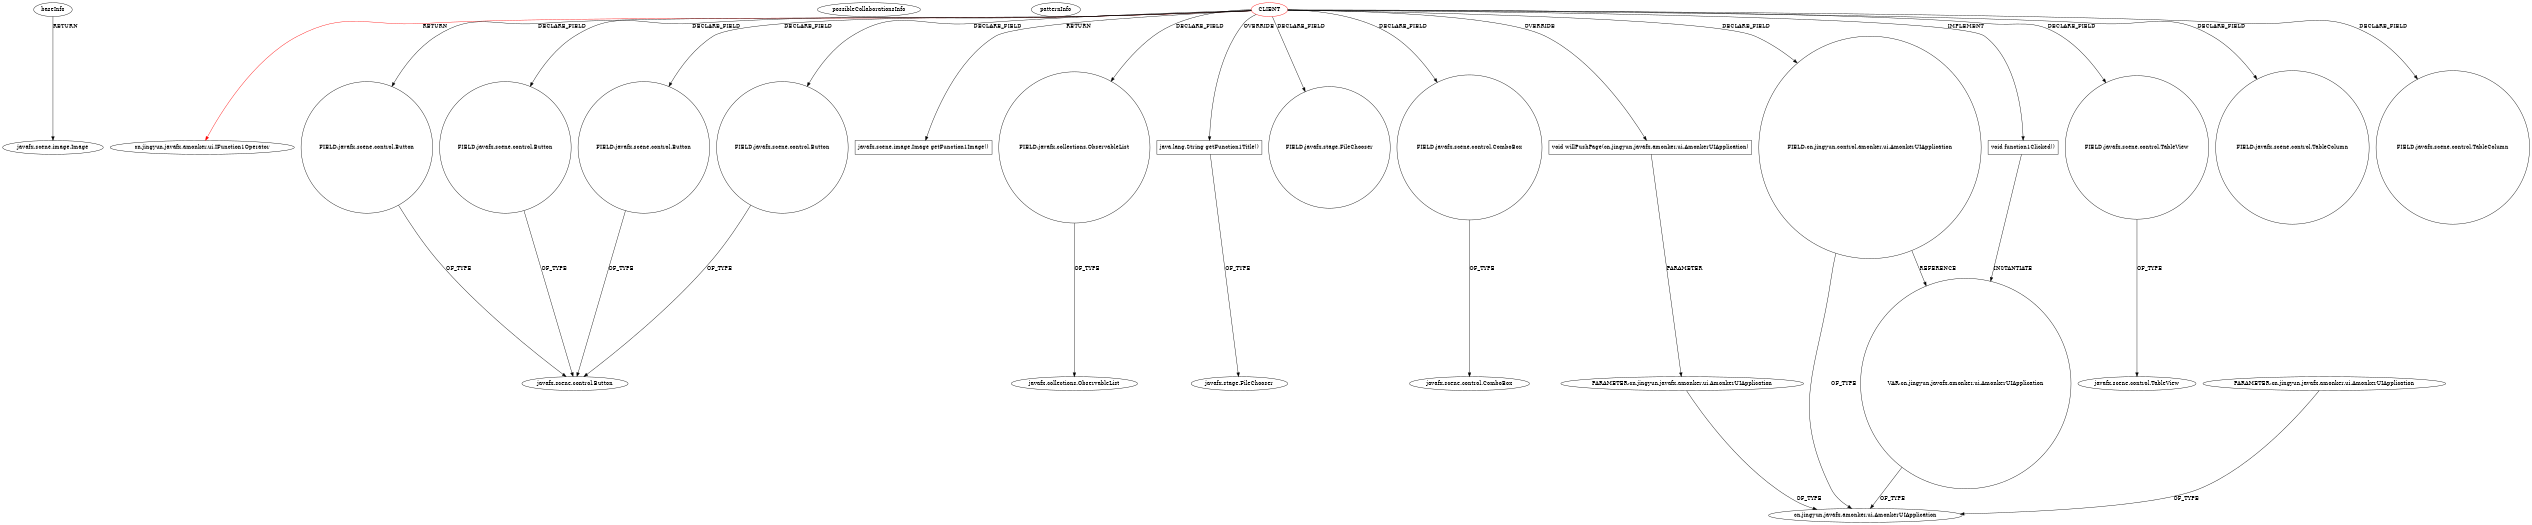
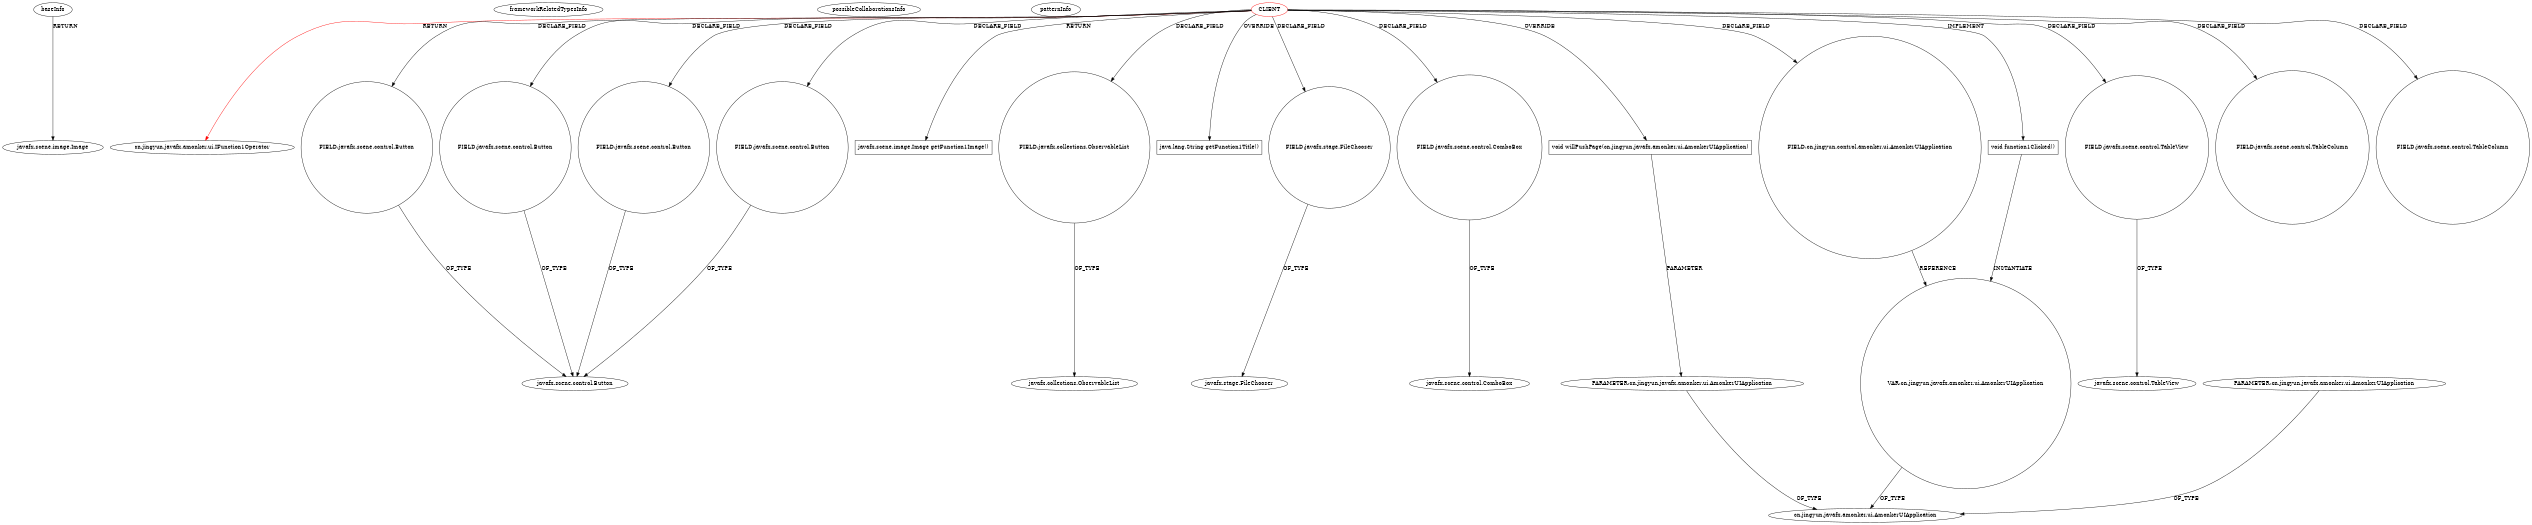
node "frameworkRelatedTypesInfo": added
edge "java.lang.String getFunction1Title()" -> "javafx.stage.FileChooser": now "FIELD:javafx.stage.FileChooser" -> "javafx.stage.FileChooser"
edge "FIELD:cn.jingyun.control.amonker.ui.AmonkerUIApplication" -> "cn.jingyun.javafx.amonker.ui.AmonkerUIApplication": removed, label "OF_TYPE"
